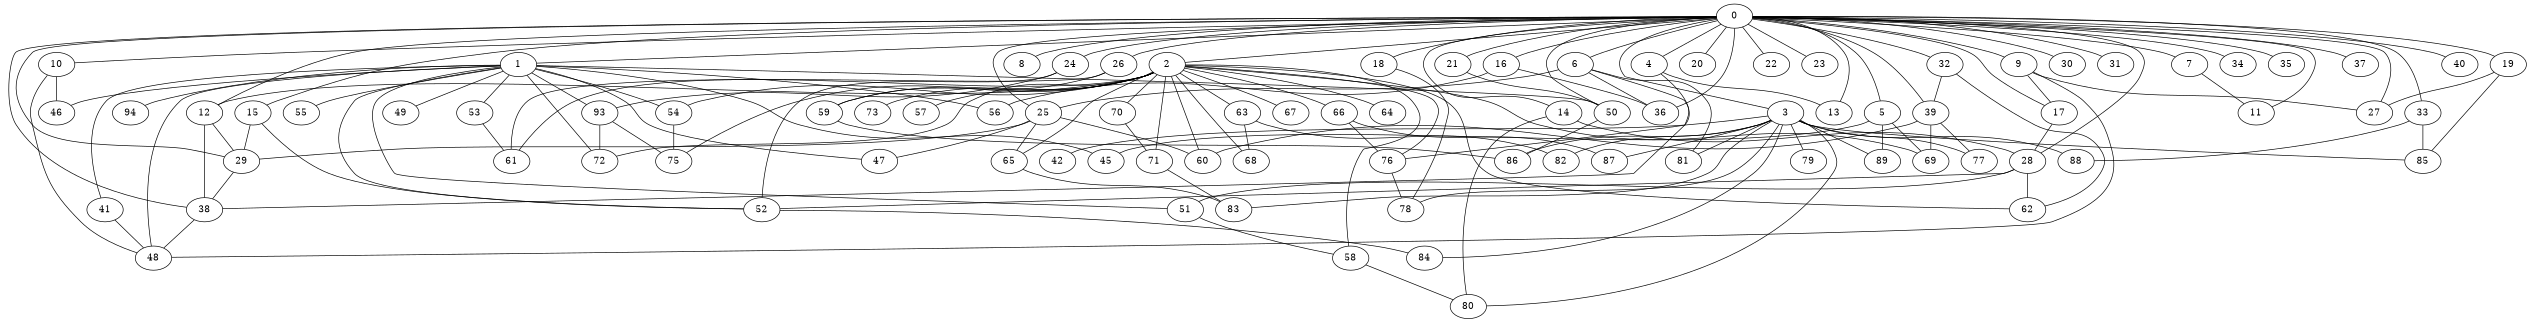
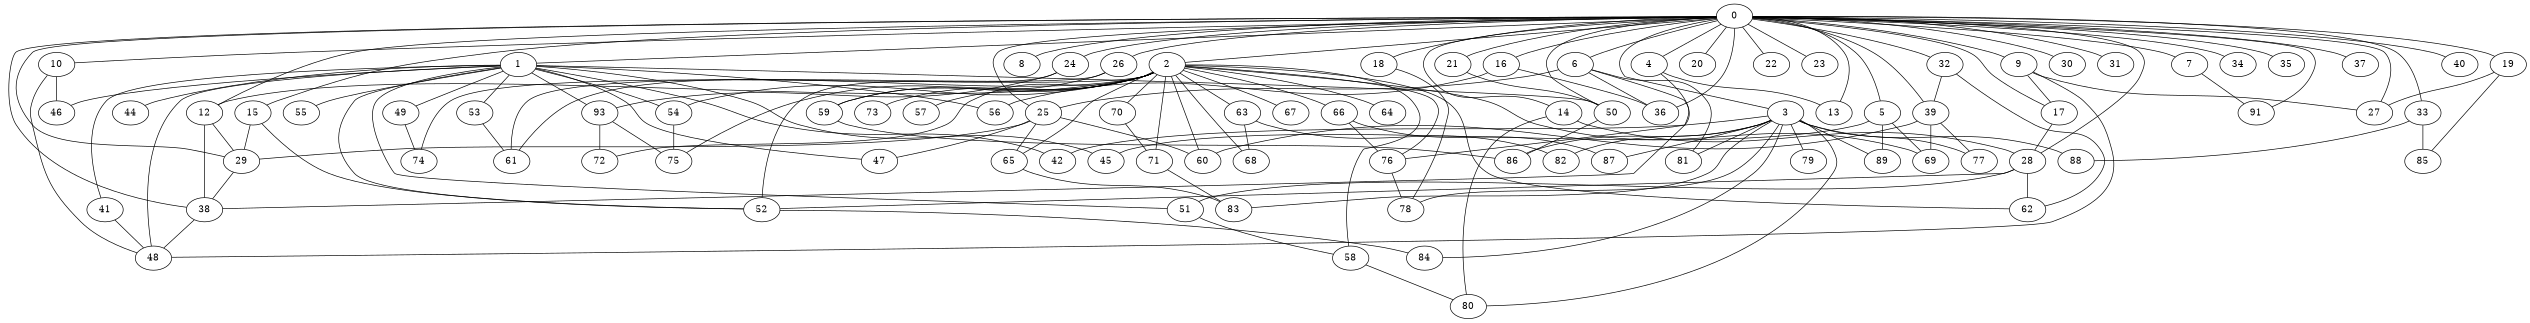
node "94": label "94" -> "44"
node "11": label "11" -> "91"
edge "1" -- "72": now "1" -- "42"
edge "3" -- "85": removed
node "74": added
